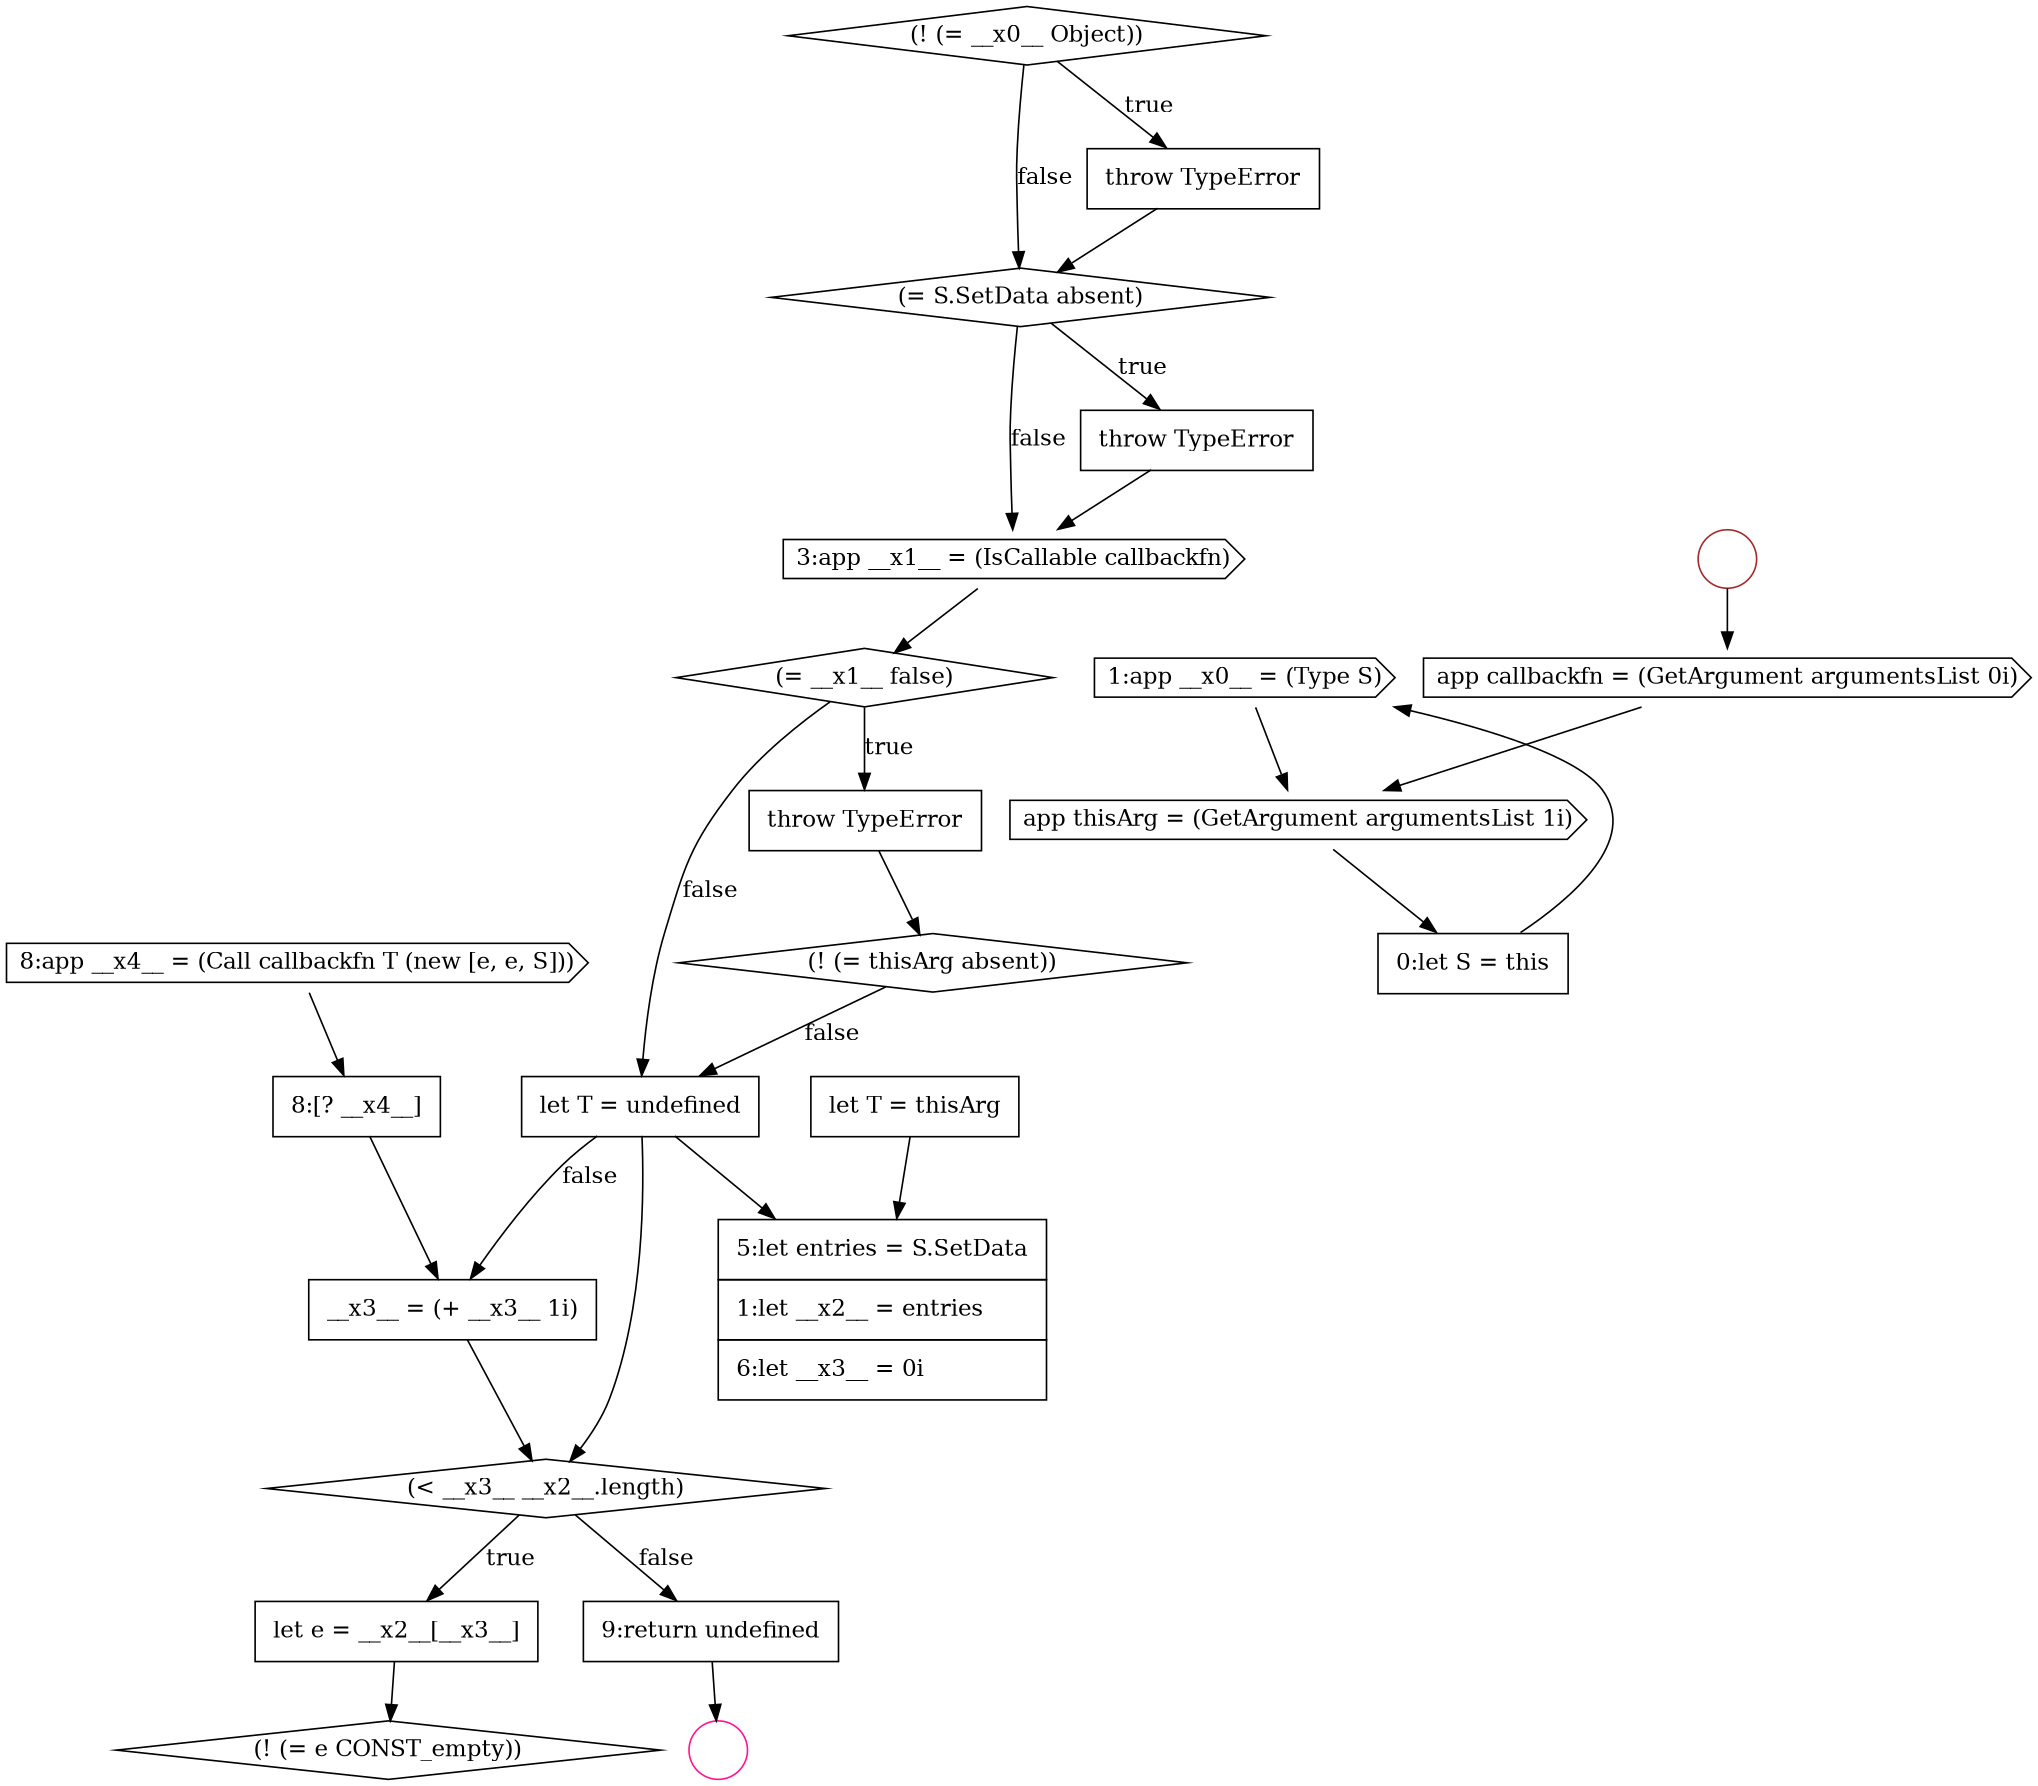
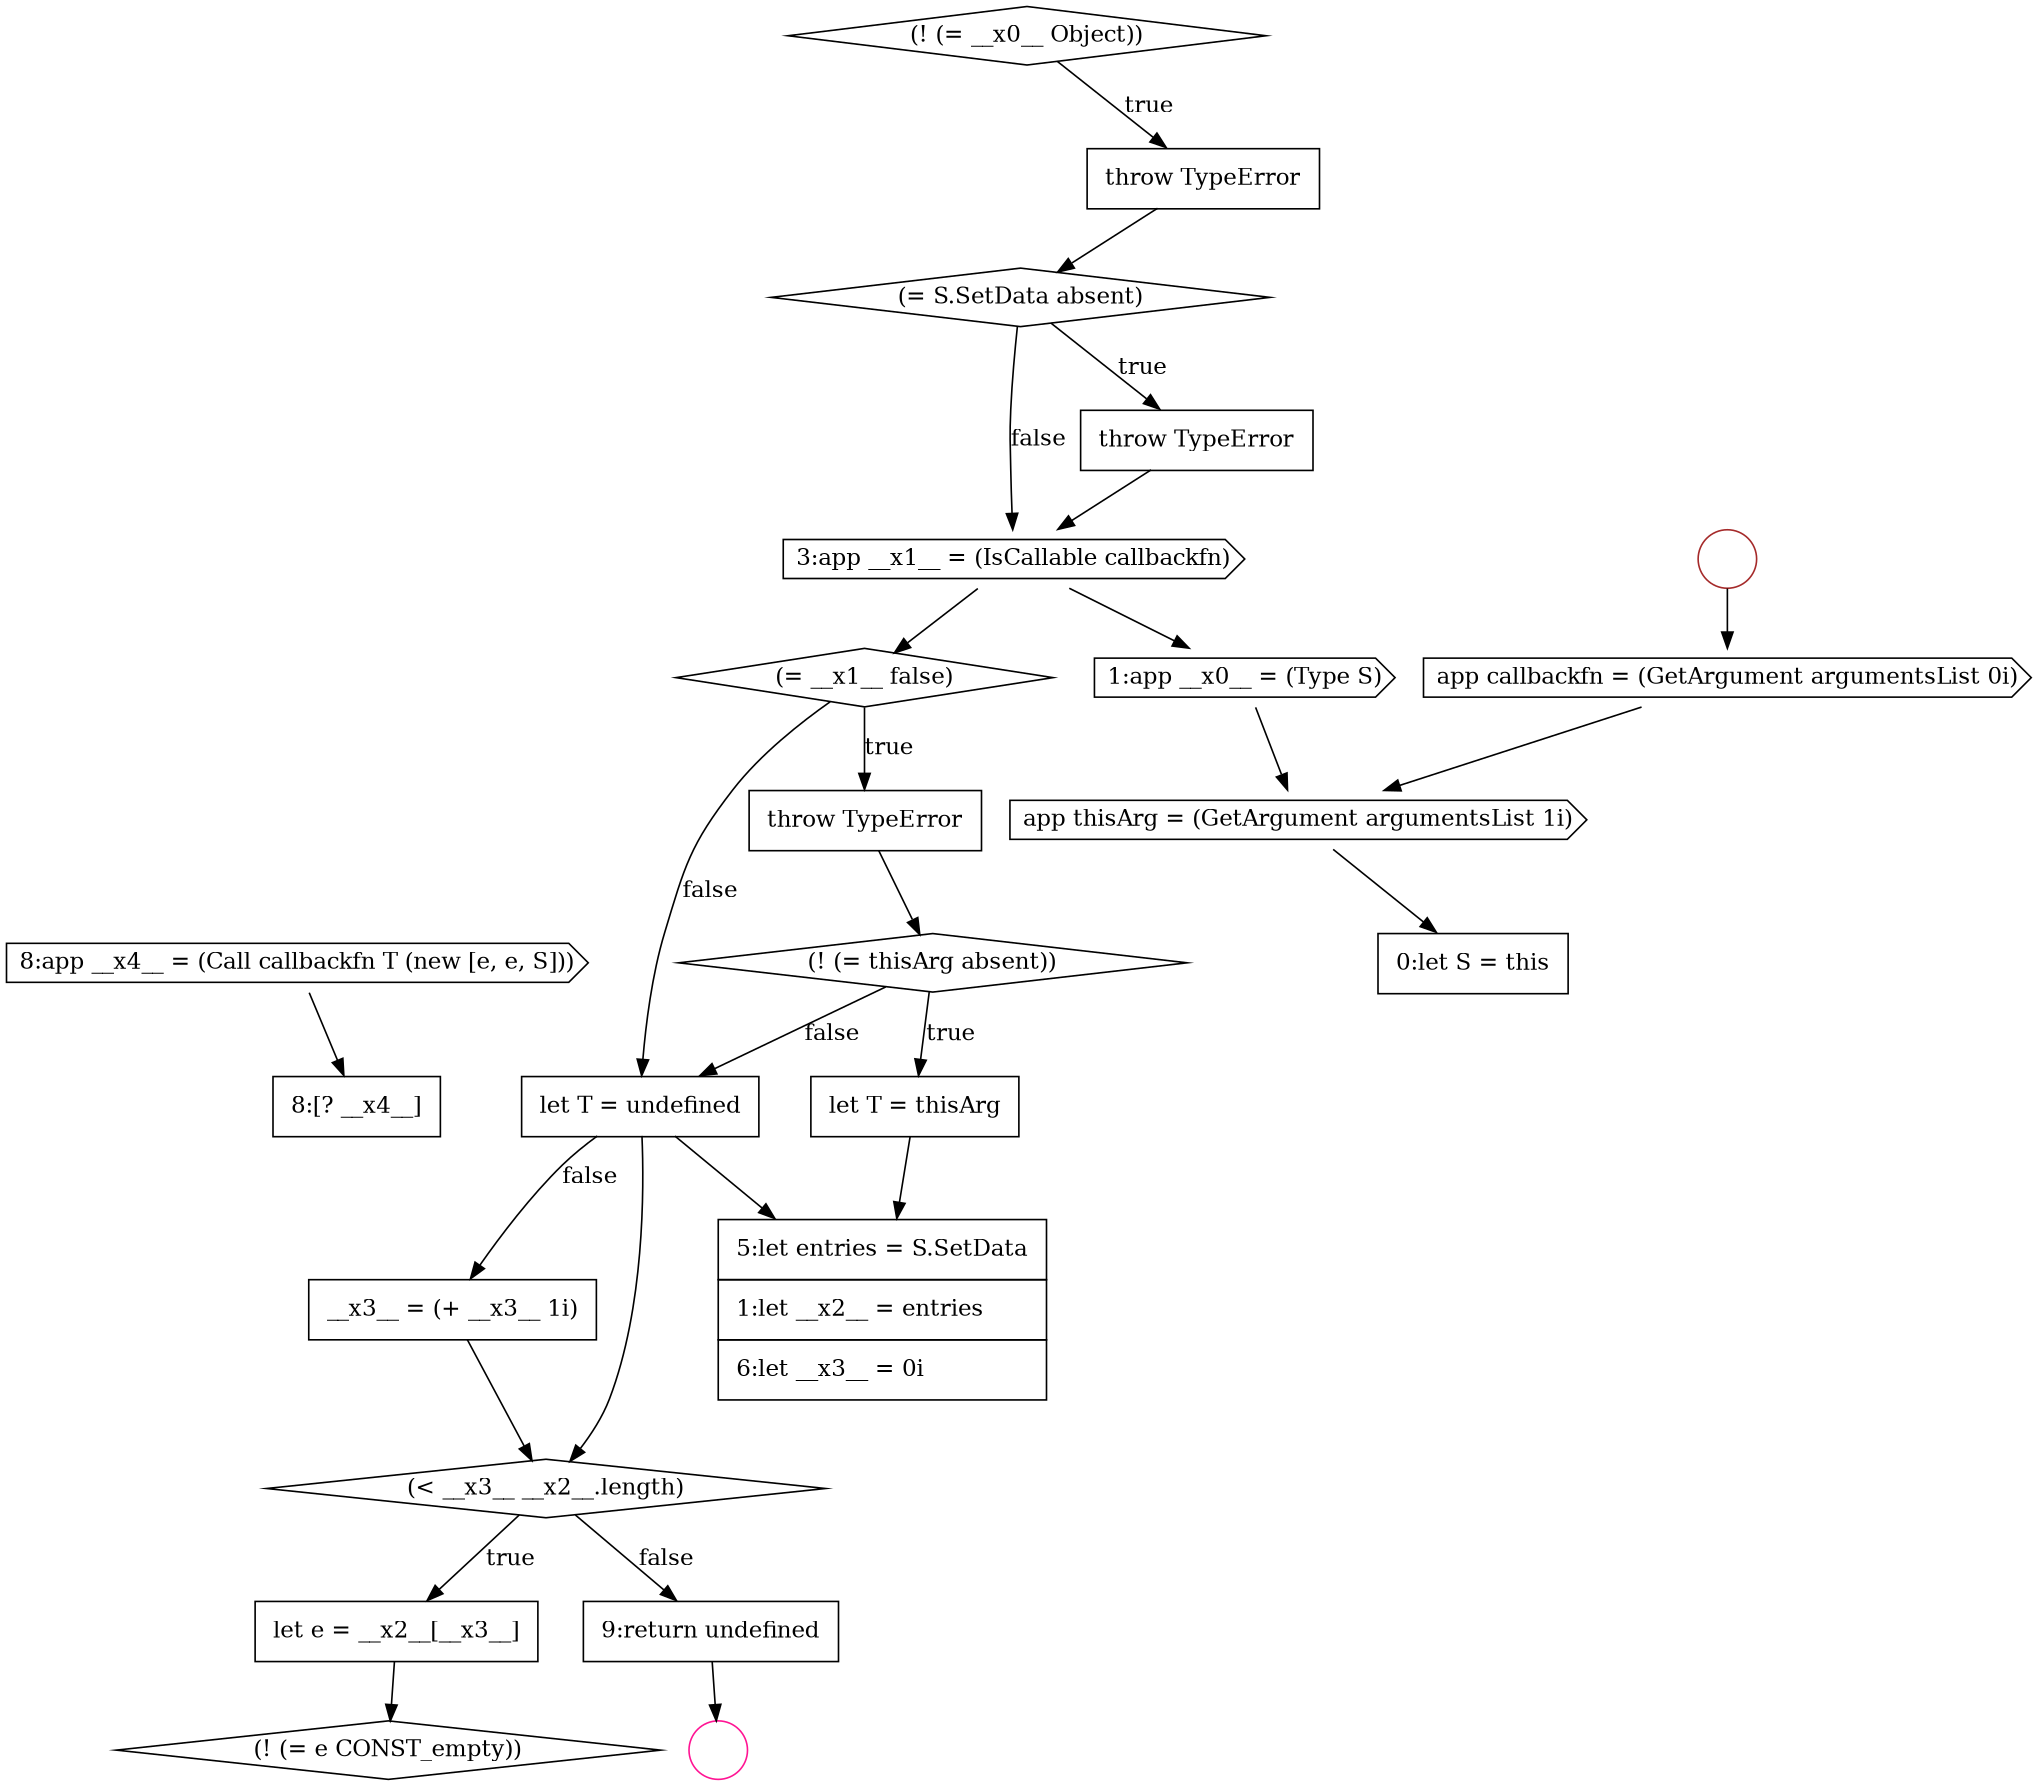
edge "(! (= __x0__ Object))" -> "(= S.SetData absent)": removed, label "false"
edge "0:let S = this" -> "1:app __x0__ = (Type S)": now "3:app __x1__ = (IsCallable callbackfn)" -> "1:app __x0__ = (Type S)"
edge "(! (= thisArg absent))" -> "let T = thisArg": added, label "true"
edge "8:[? __x4__]" -> "__x3__ = (+ __x3__ 1i)": removed
